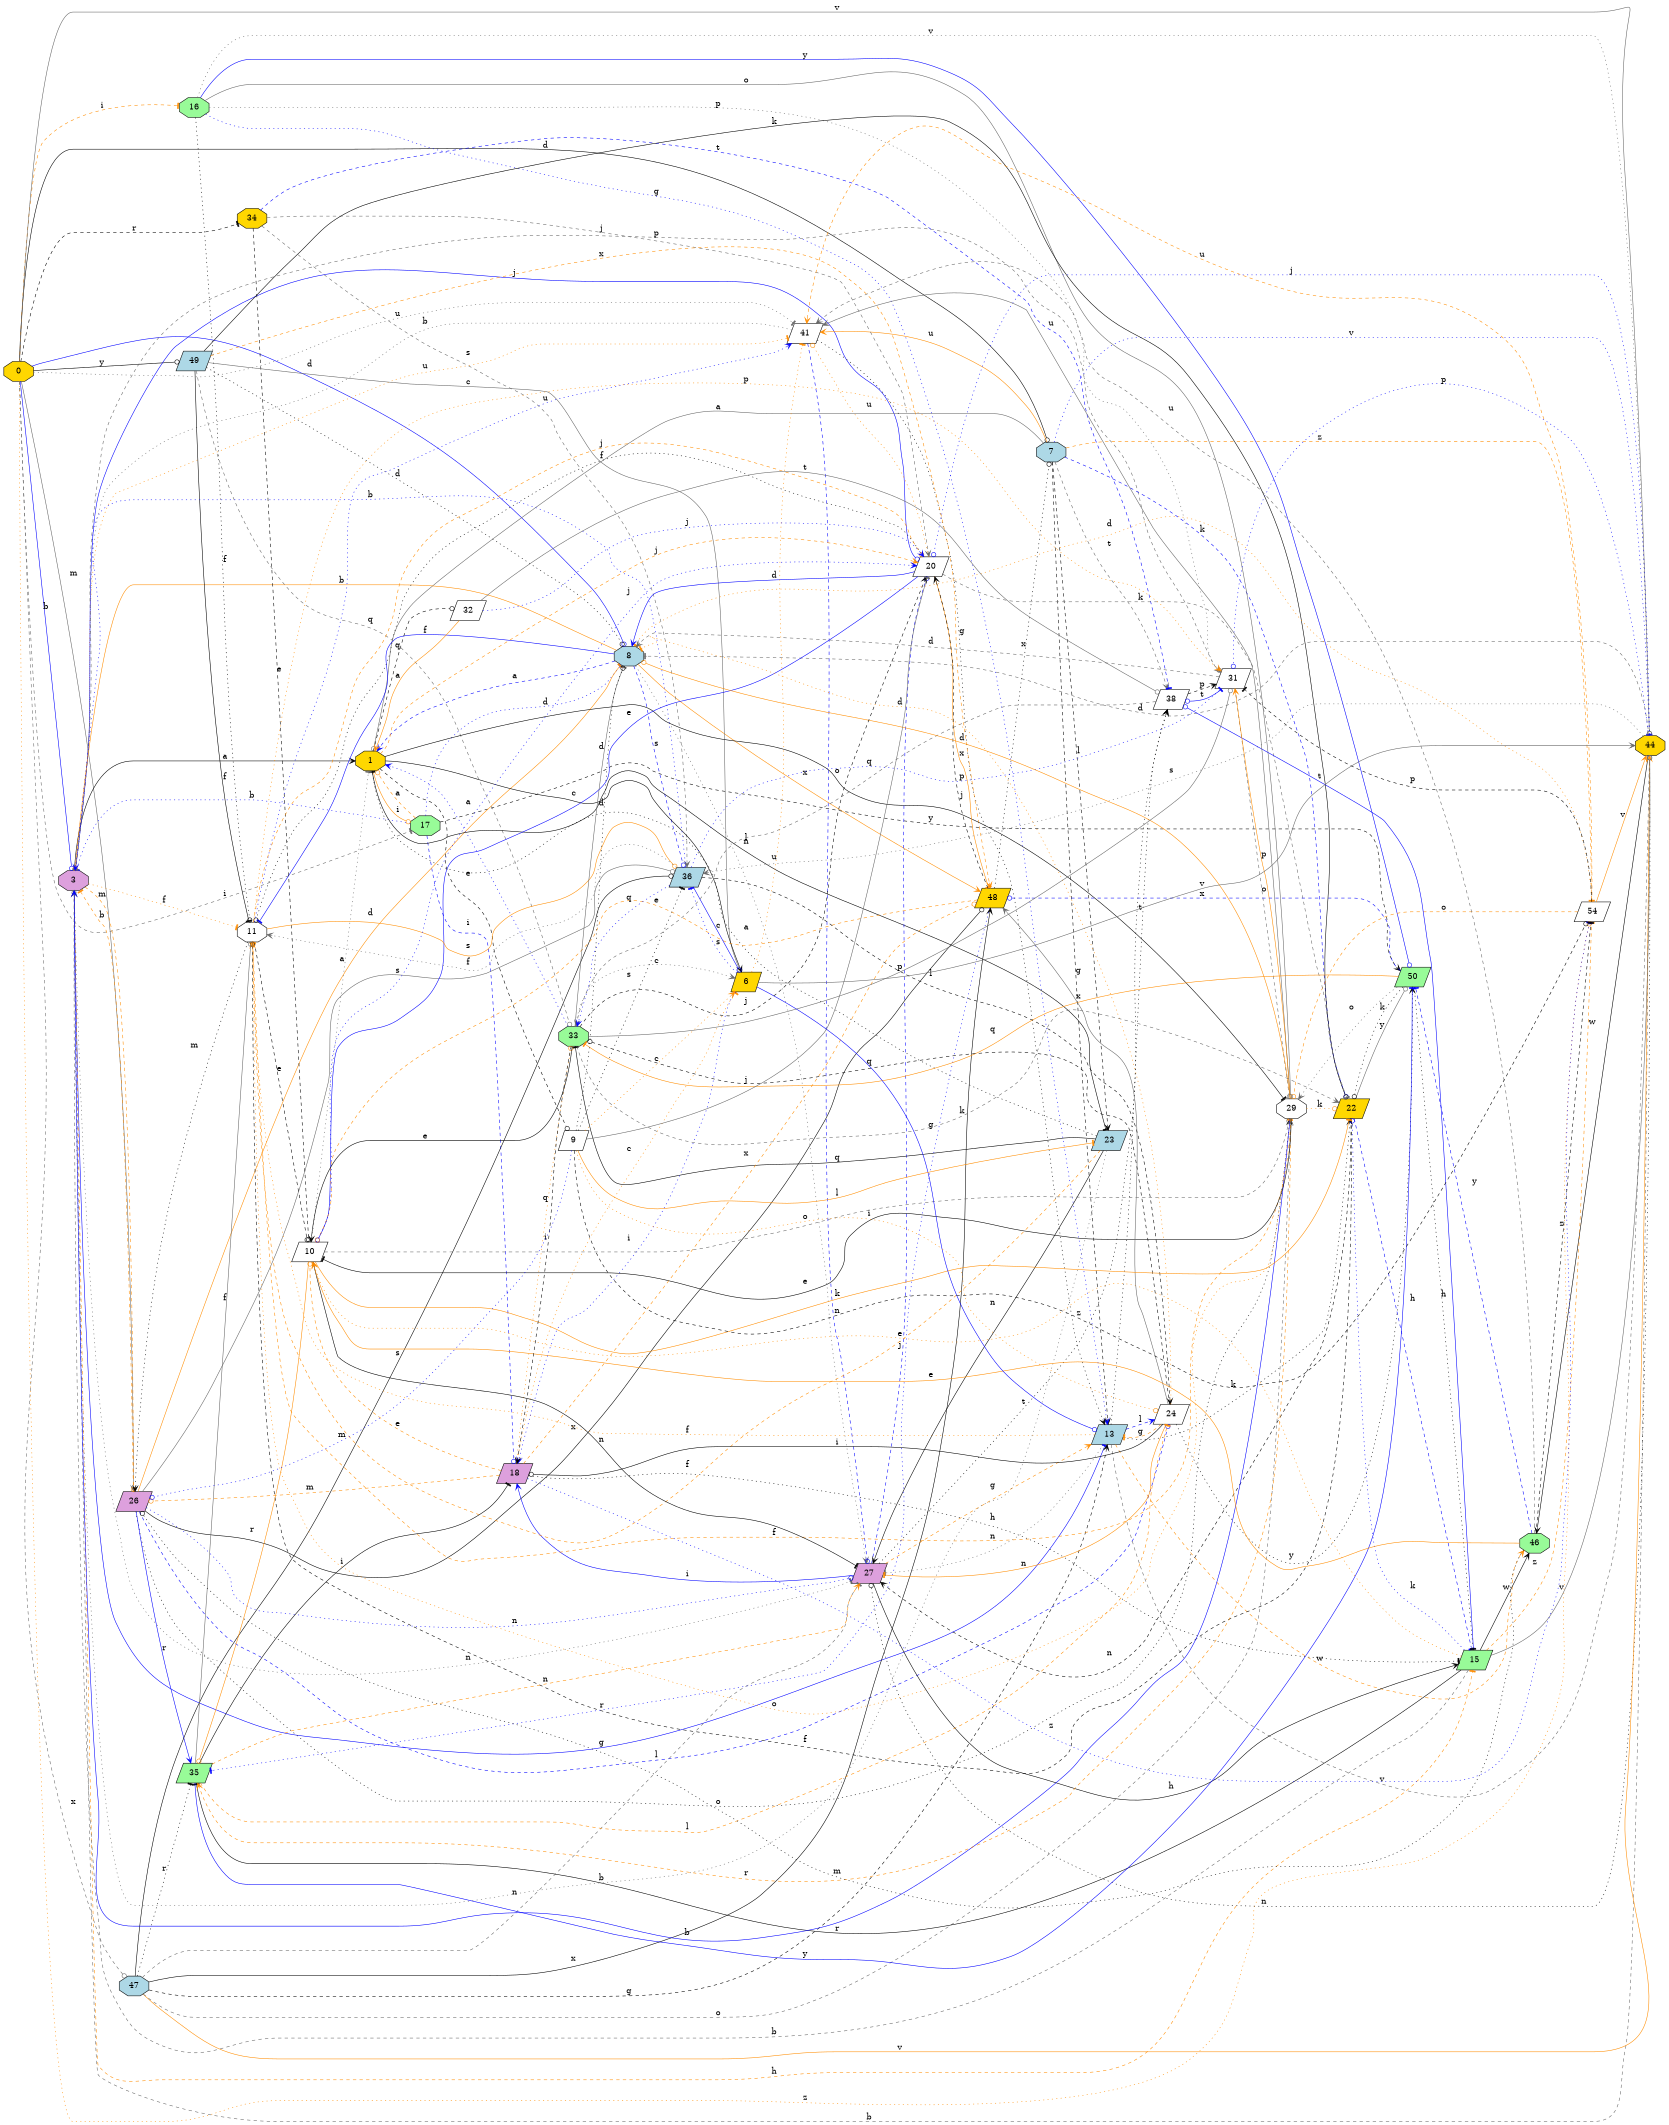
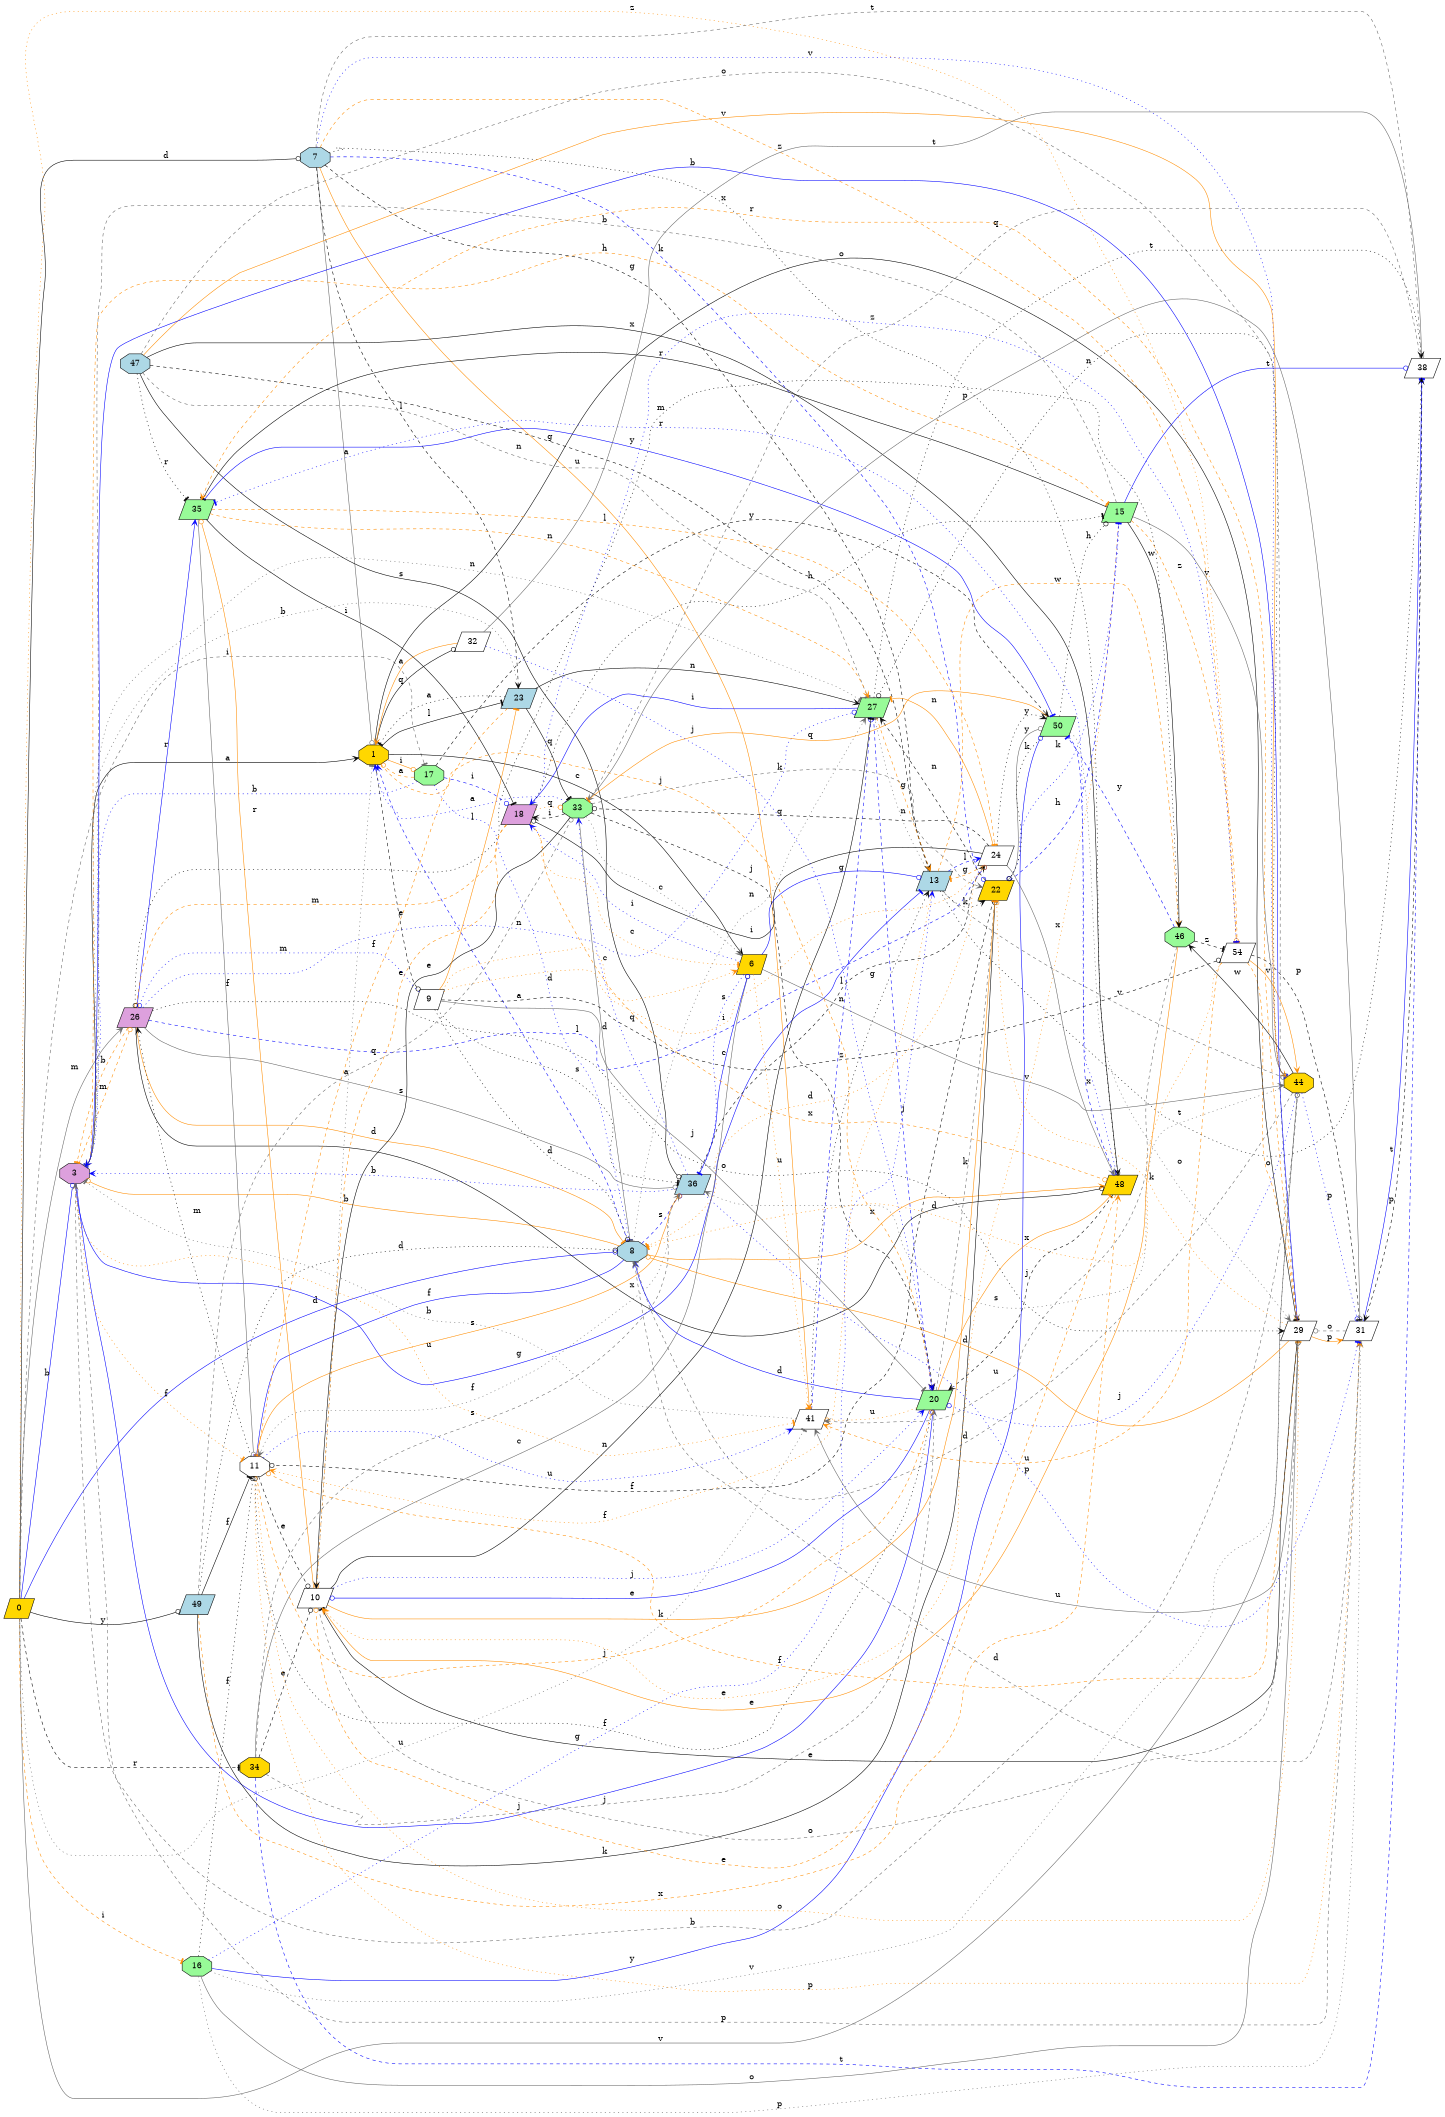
node "0": shape octagon -> parallelogram
edge "49" -> "6": now "34" -> "6"
node "20": fillcolor white -> palegreen
edge "1" -> "32": style dashed -> solid
edge "48" -> "7": reversed
node "29": shape octagon -> parallelogram
edge "0" -> "47": removed, label "x"
edge "50" -> "15": arrowhead tee -> odot
node "27": fillcolor plum -> palegreen
edge "27" -> "15": removed, label "h"
